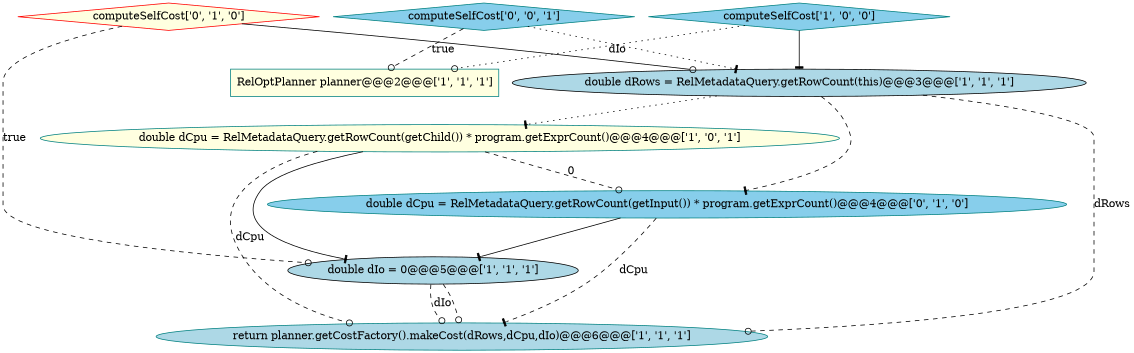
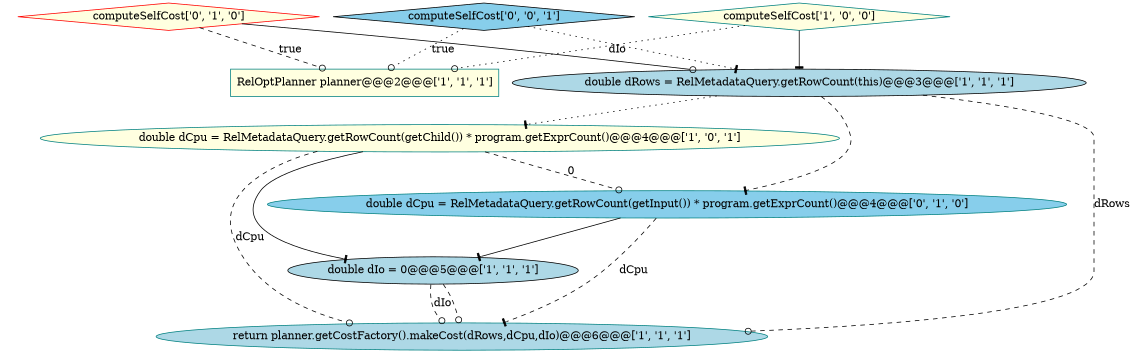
node "computeSelfCost['0', '0', '1']": color teal -> black
node "computeSelfCost['1', '0', '0']": fillcolor skyblue -> lightyellow
edge "computeSelfCost['0', '0', '1']" -> "RelOptPlanner planner@@@2@@@['1', '1', '1']": style dashed -> dotted
edge "computeSelfCost['0', '1', '0']" -> "double dIo = 0@@@5@@@['1', '1', '1']": now "computeSelfCost['0', '1', '0']" -> "RelOptPlanner planner@@@2@@@['1', '1', '1']"
